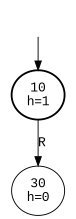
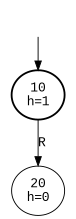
node "30 h=0": label "30 h=0" -> "20 h=0"
